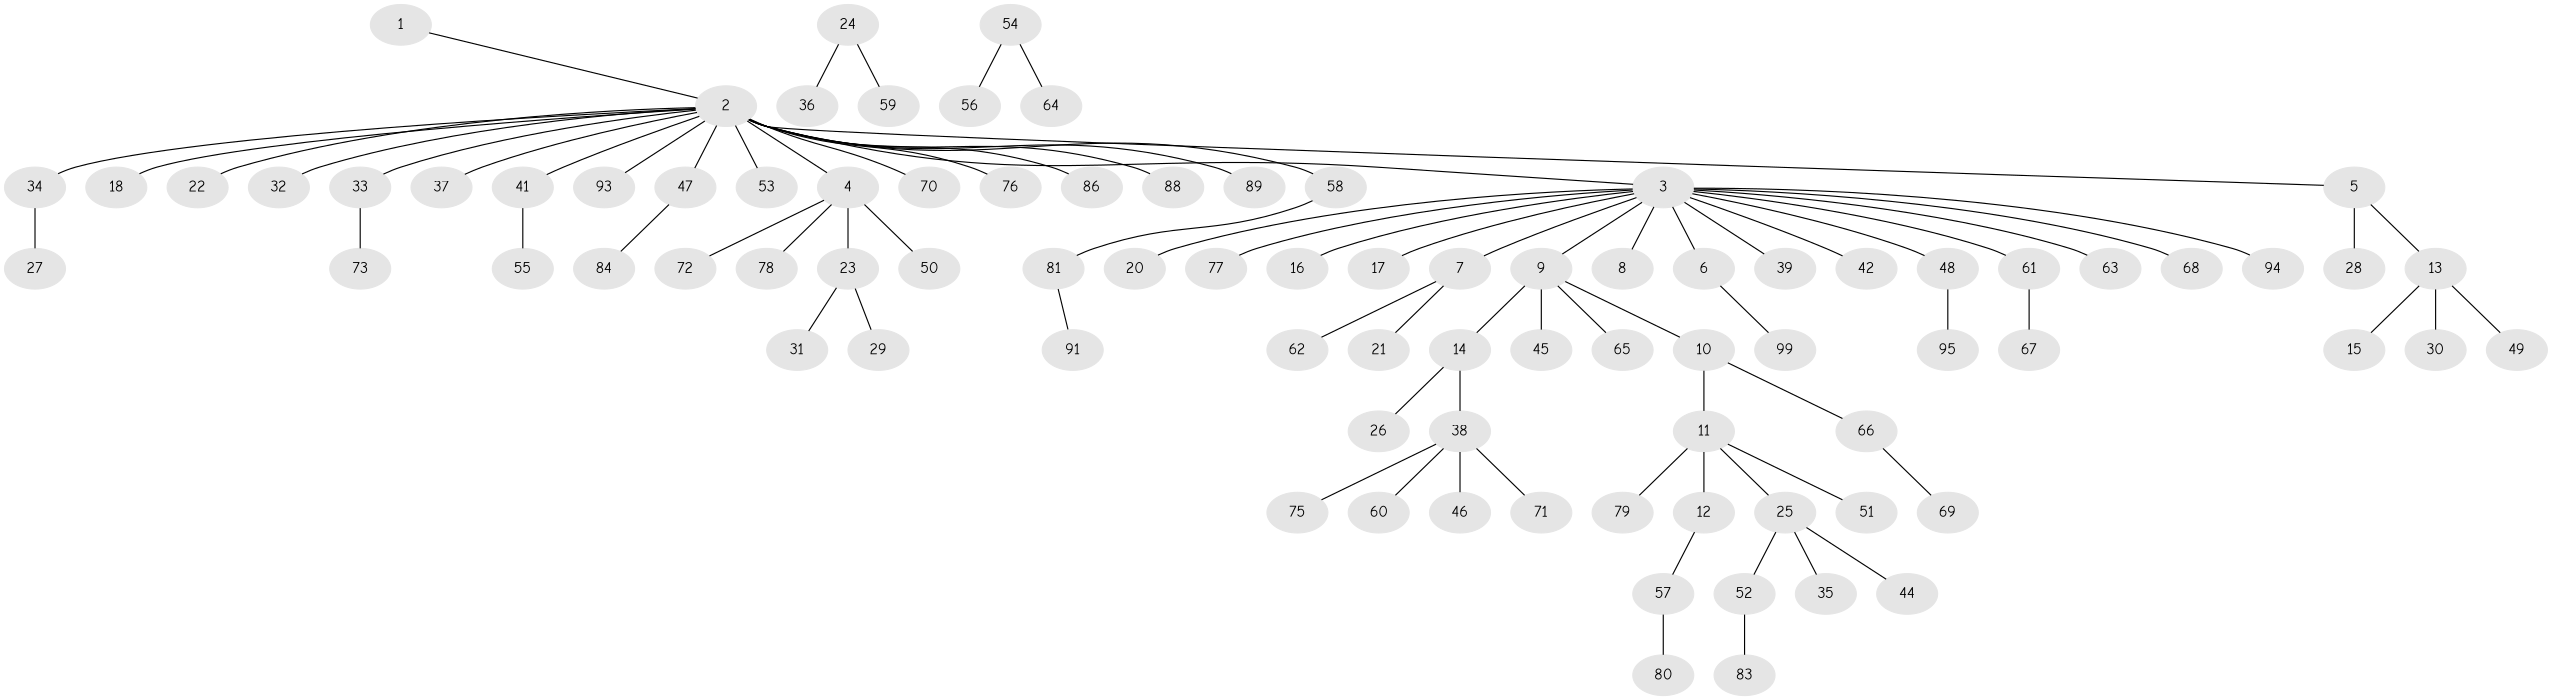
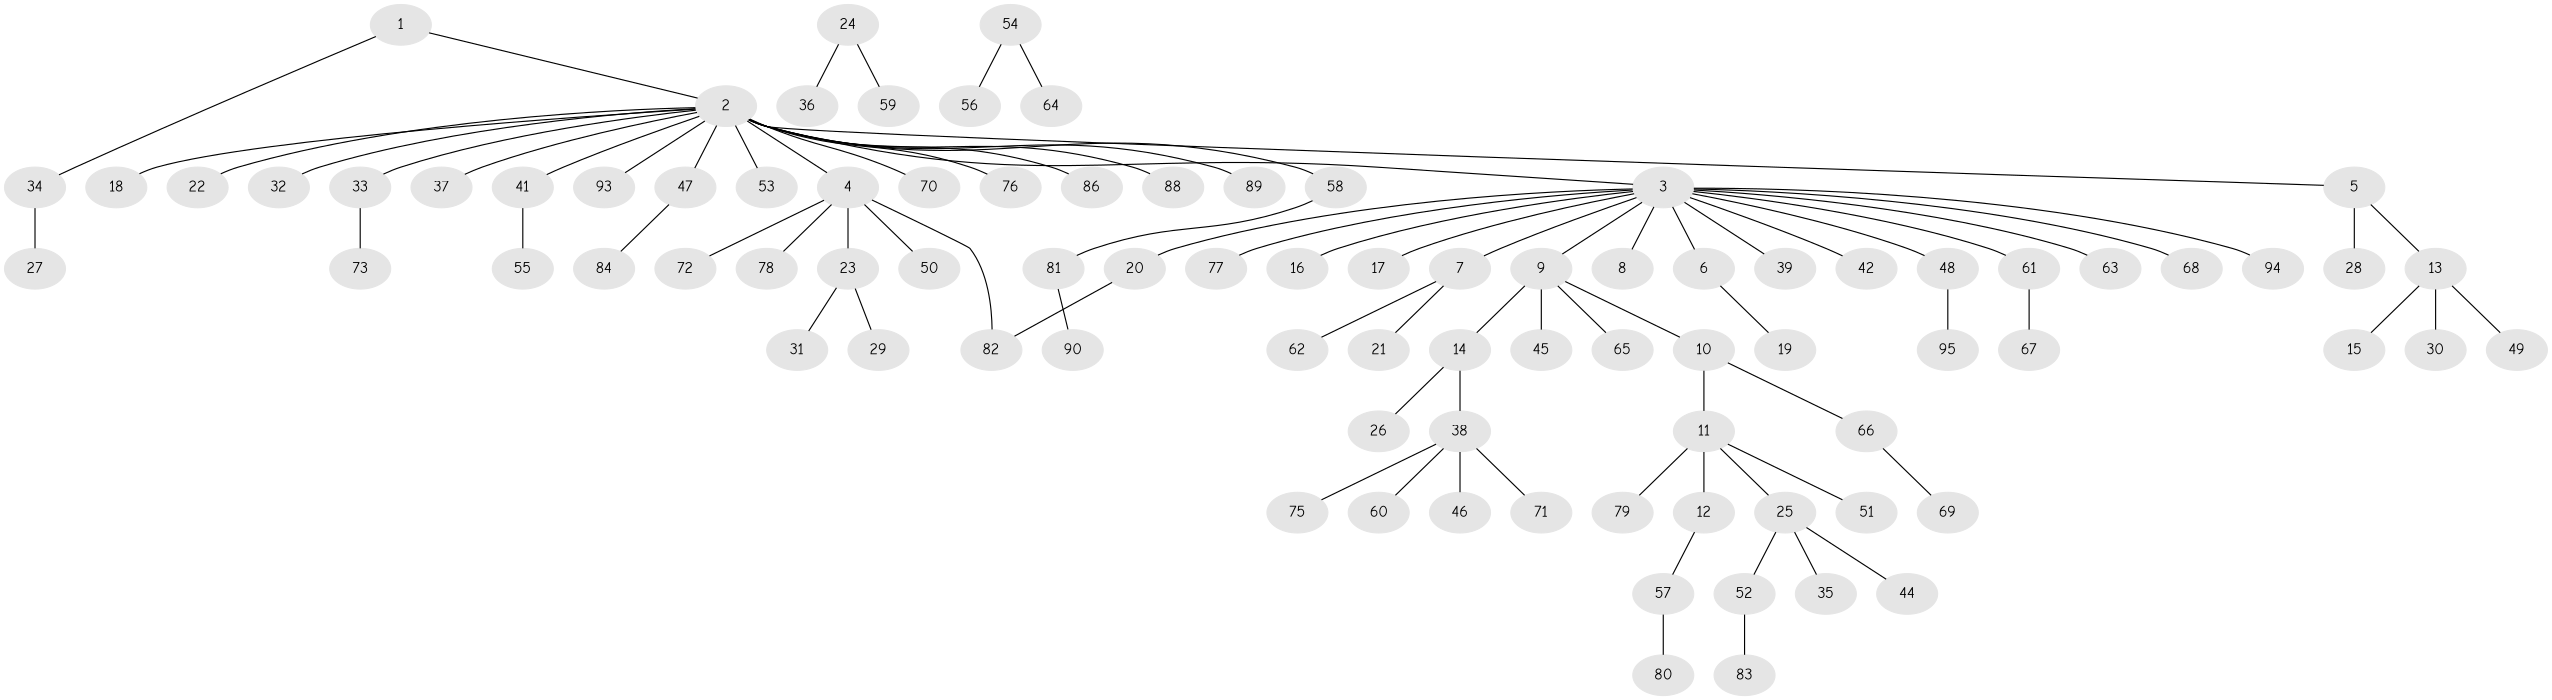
edge "2" -- "34": now "1" -- "34"
node "82": added
node "91": label "91" -> "90"
node "99": label "99" -> "19"
